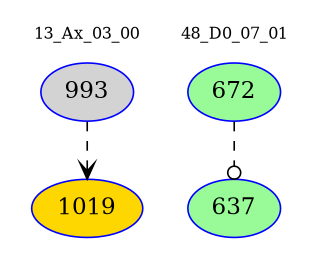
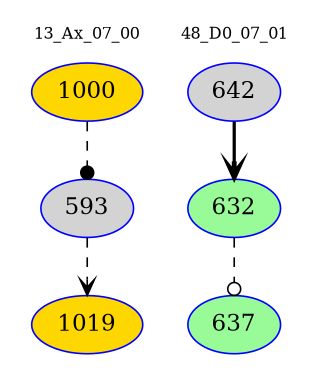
cluster "13_Ax_03_00": label "13_Ax_03_00" -> "13_Ax_07_00"
node "1000": added
node "993": label "993" -> "593"
node "642": added
node "672": label "672" -> "632"
